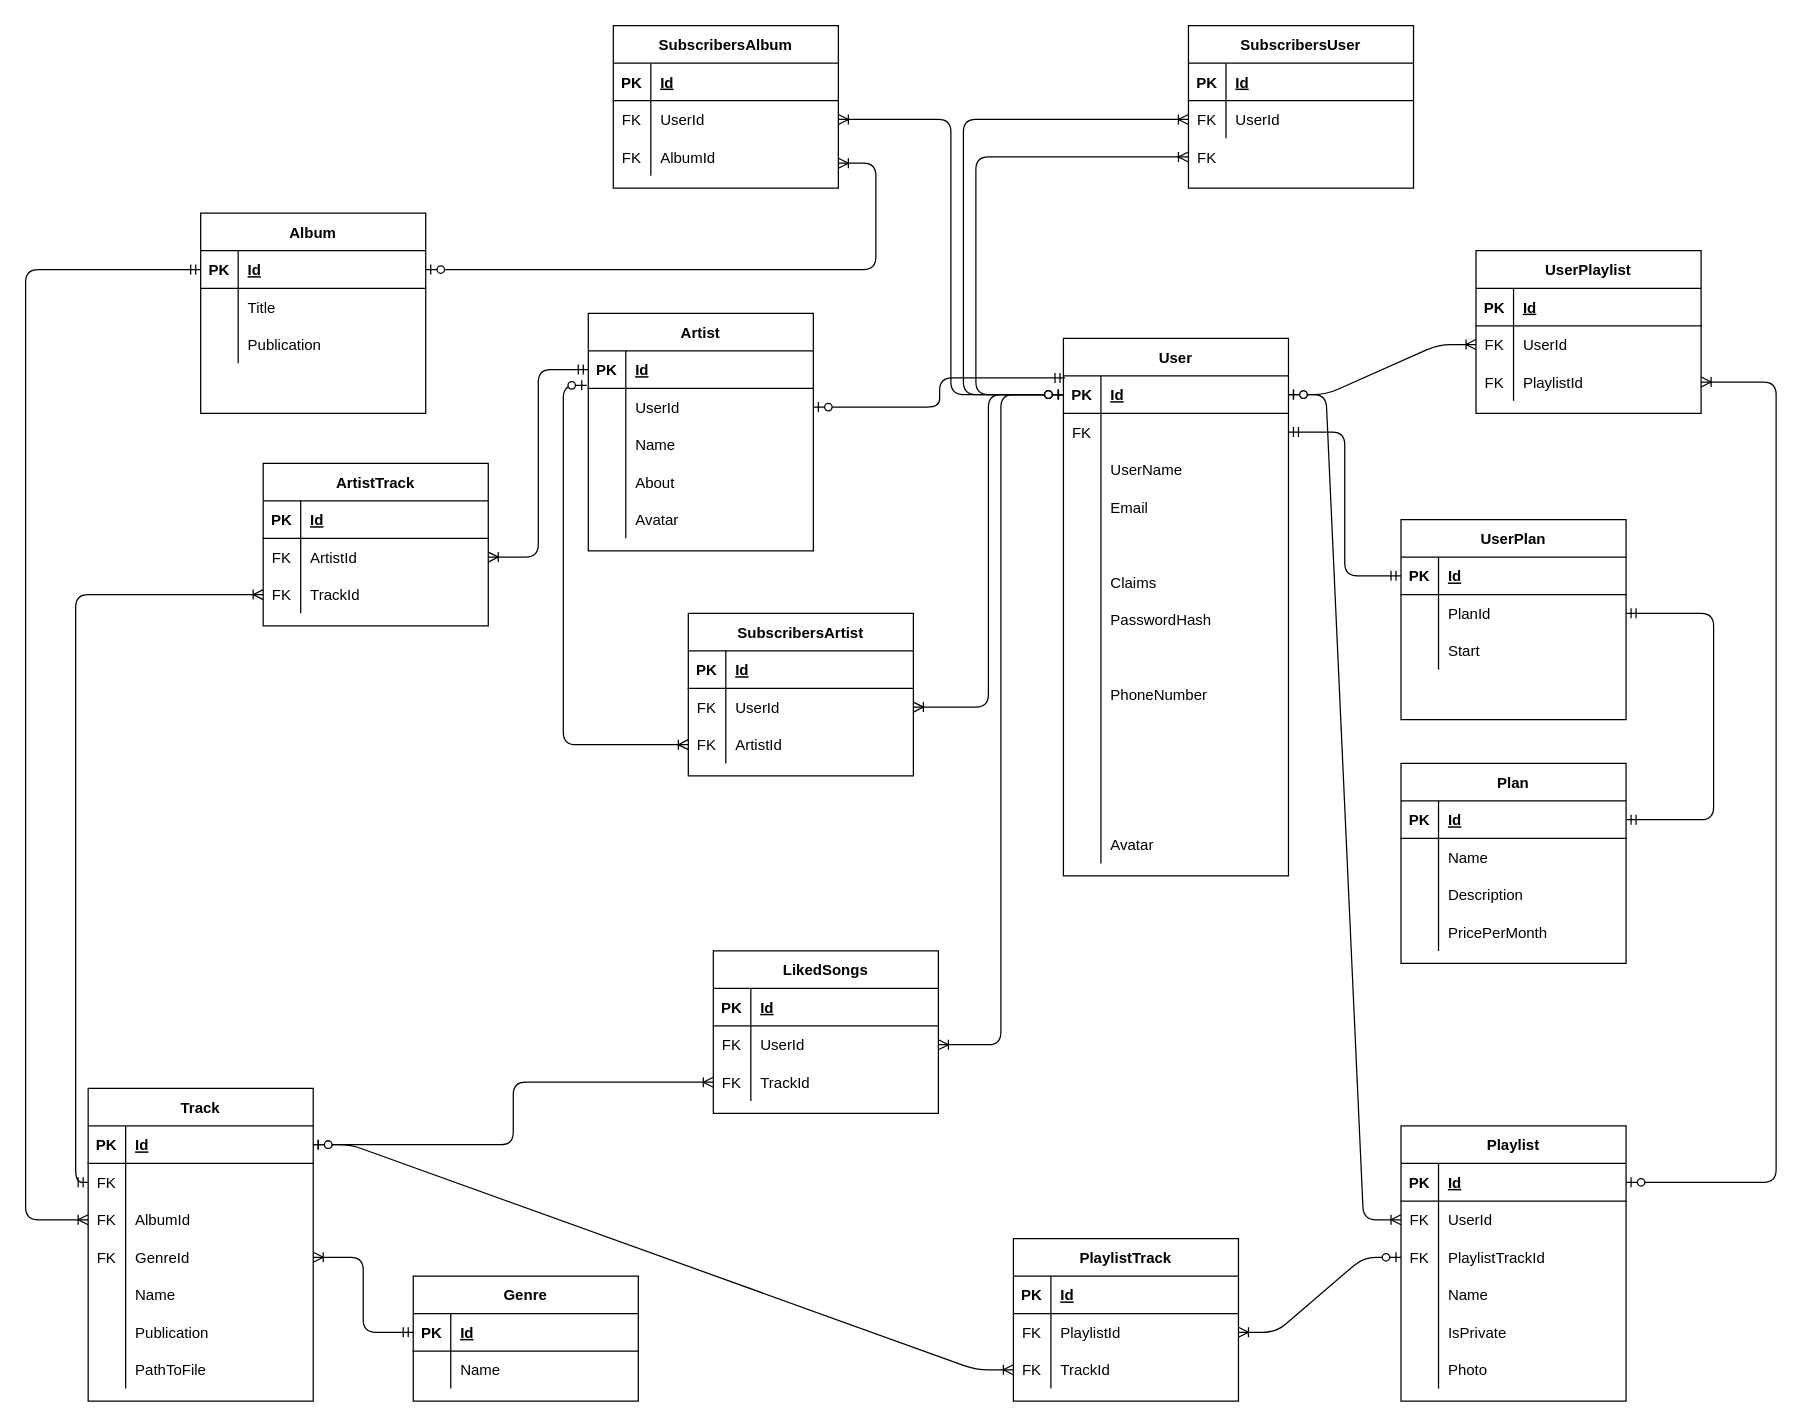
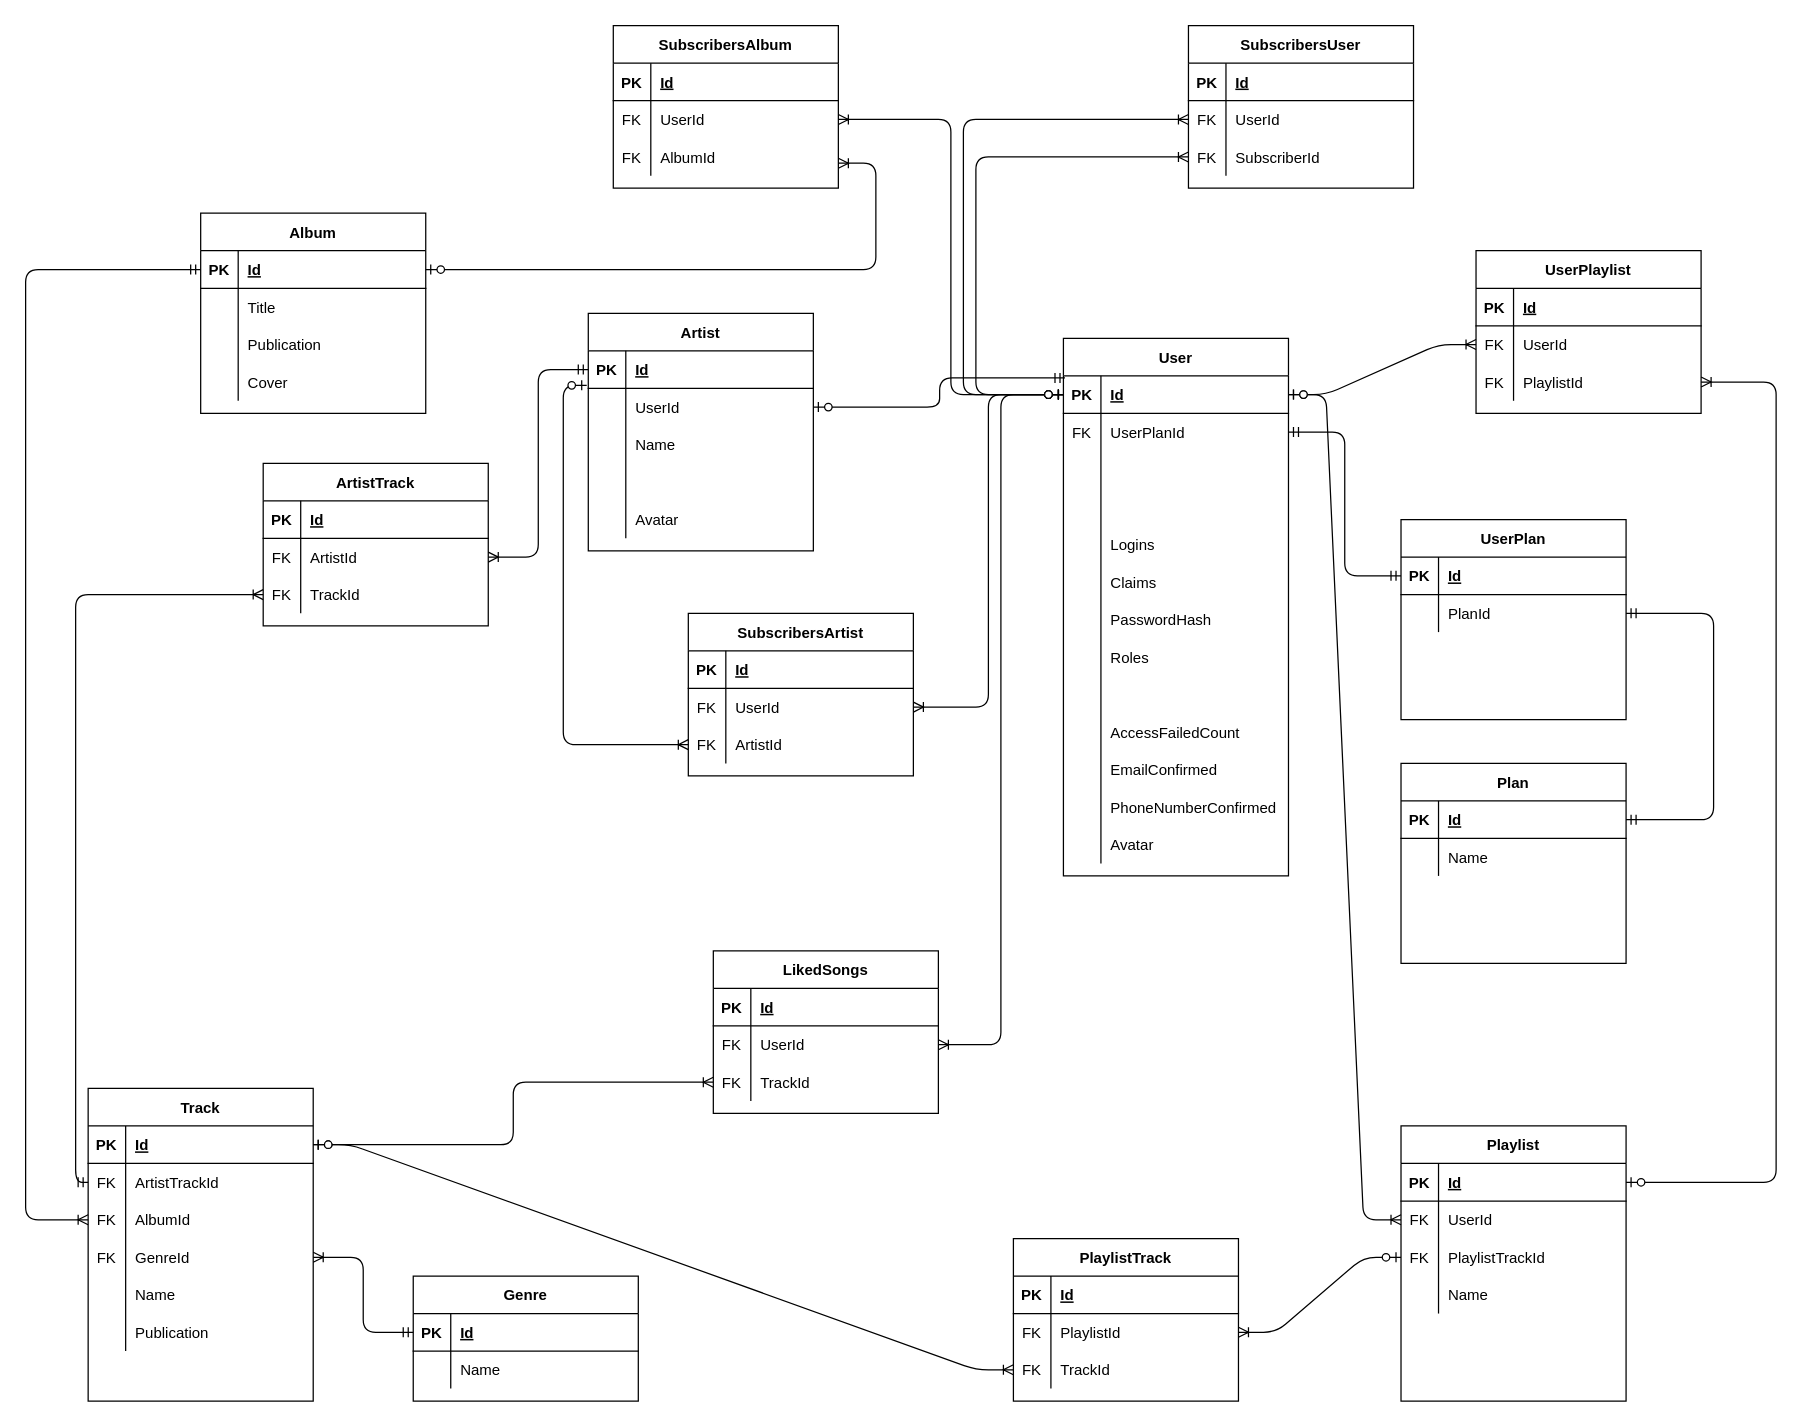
node "SubscriberId": added
node "Cover": added
node "UserPlanId": added
node "UserName": removed
node "About": removed
node "Email": removed
node "Logins": added
node "Start": removed
node "Roles": added
node "PhoneNumber": removed
node "AccessFailedCount": added
node "EmailConfirmed": added
node "PhoneNumberConfirmed": added
node "Description": removed
node "PricePerMonth": removed
node "ArtistTrackId": added
node "IsPrivate": removed
node "PathToFile": removed
node "Photo": removed
